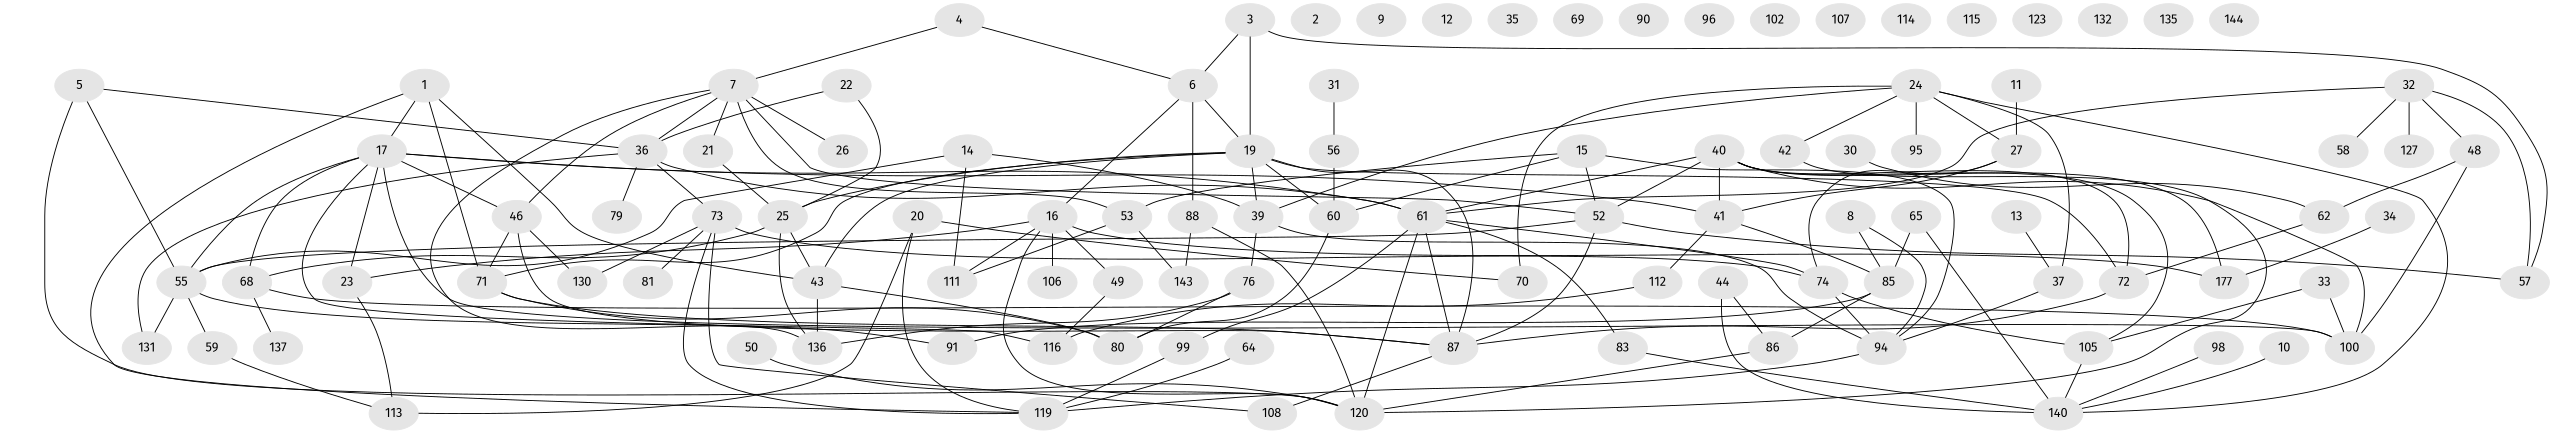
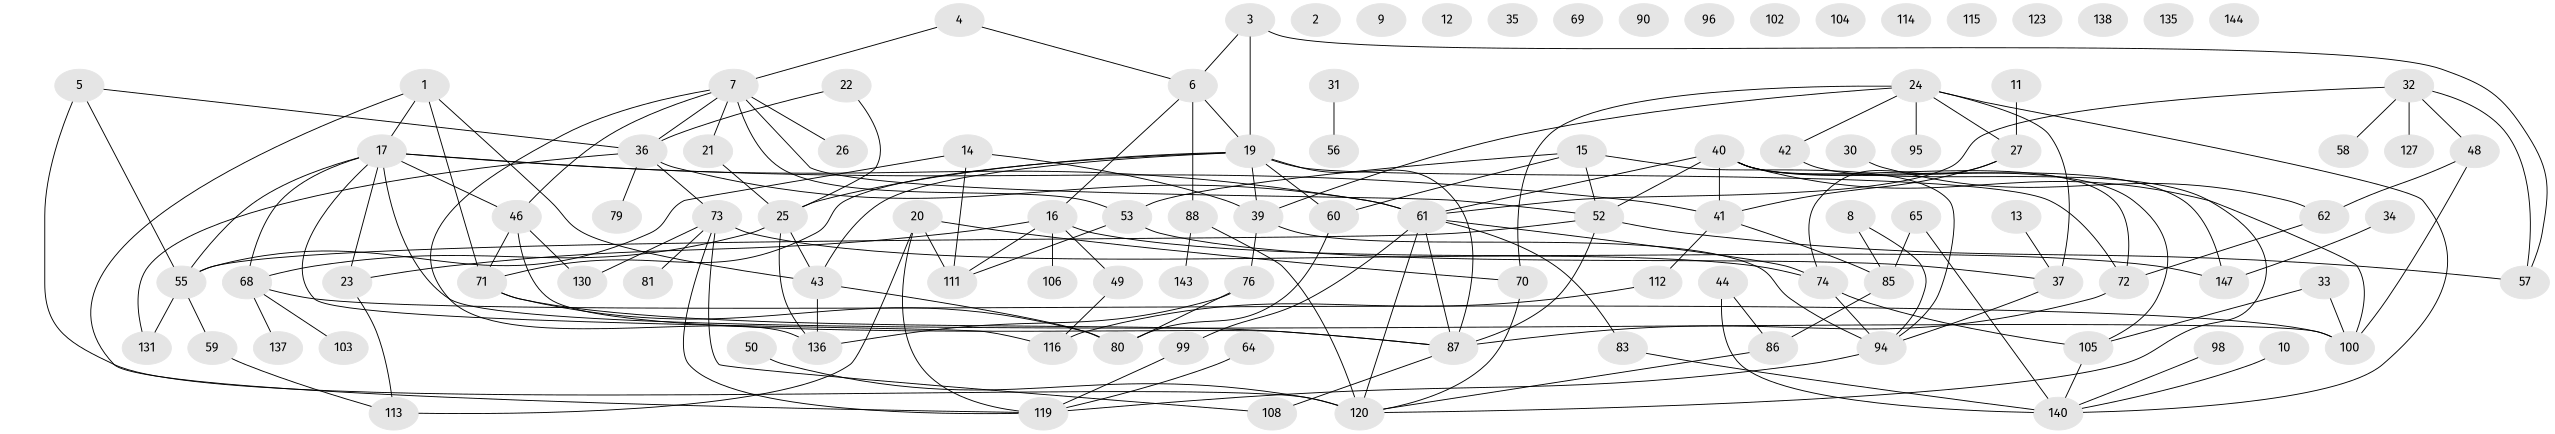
node "107": label "107" -> "104"
node "132": label "132" -> "138"
edge "56" -- "60": removed
edge "20" -- "111": added
edge "53" -- "143": now "53" -- "37"
node "177": label "177" -> "147"
node "103": added
node "91": removed
edge "16" -- "120": now "70" -- "120"
